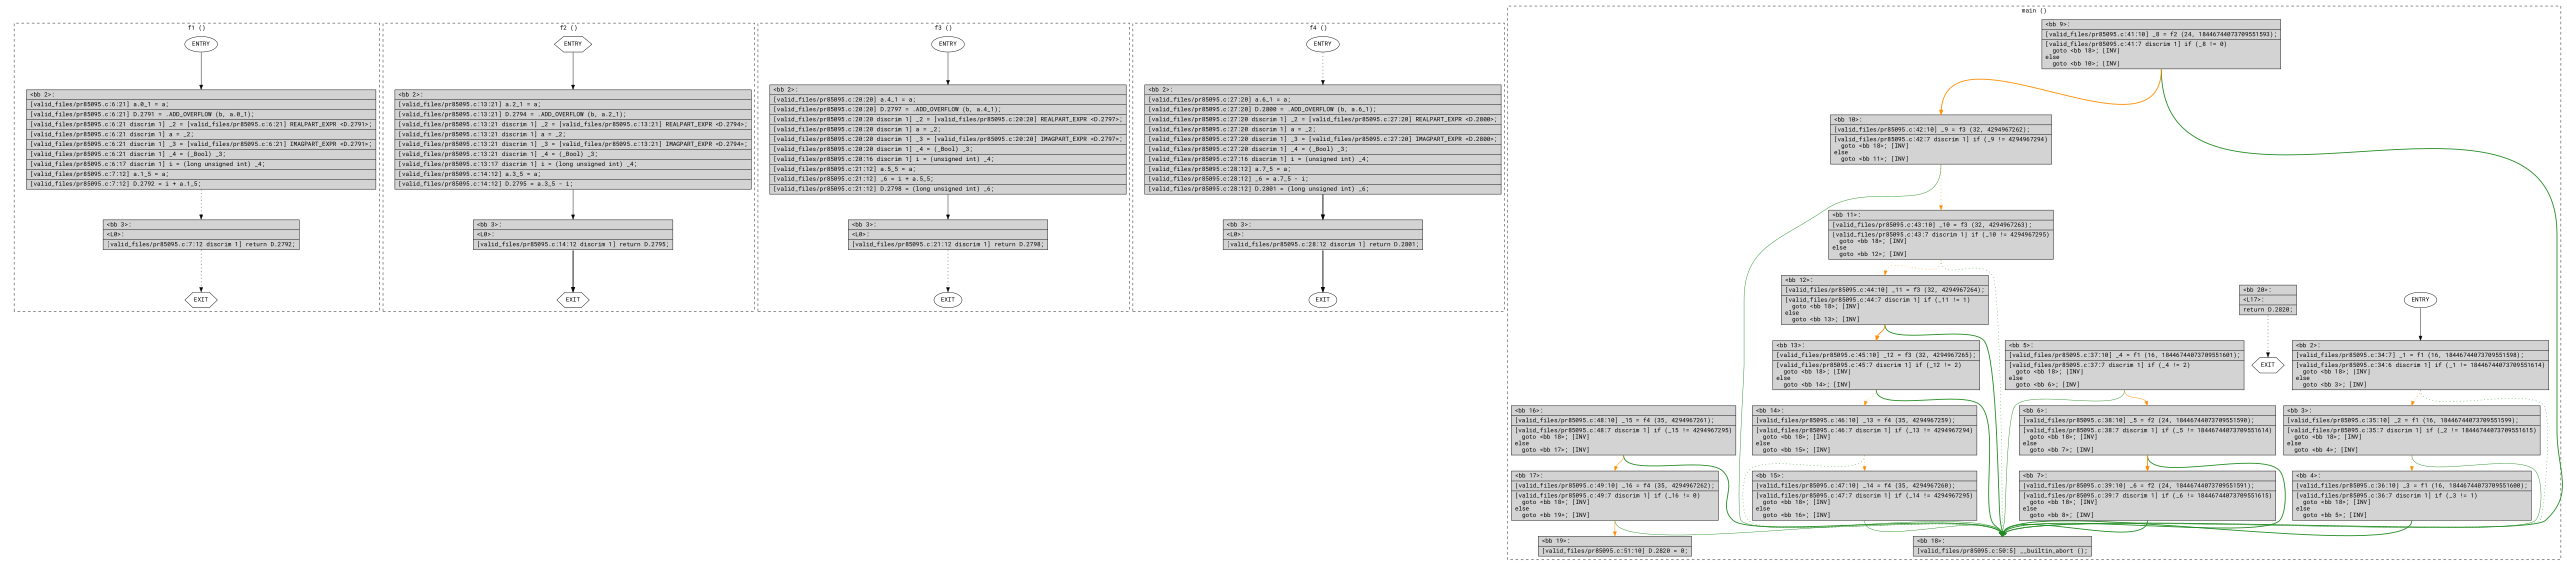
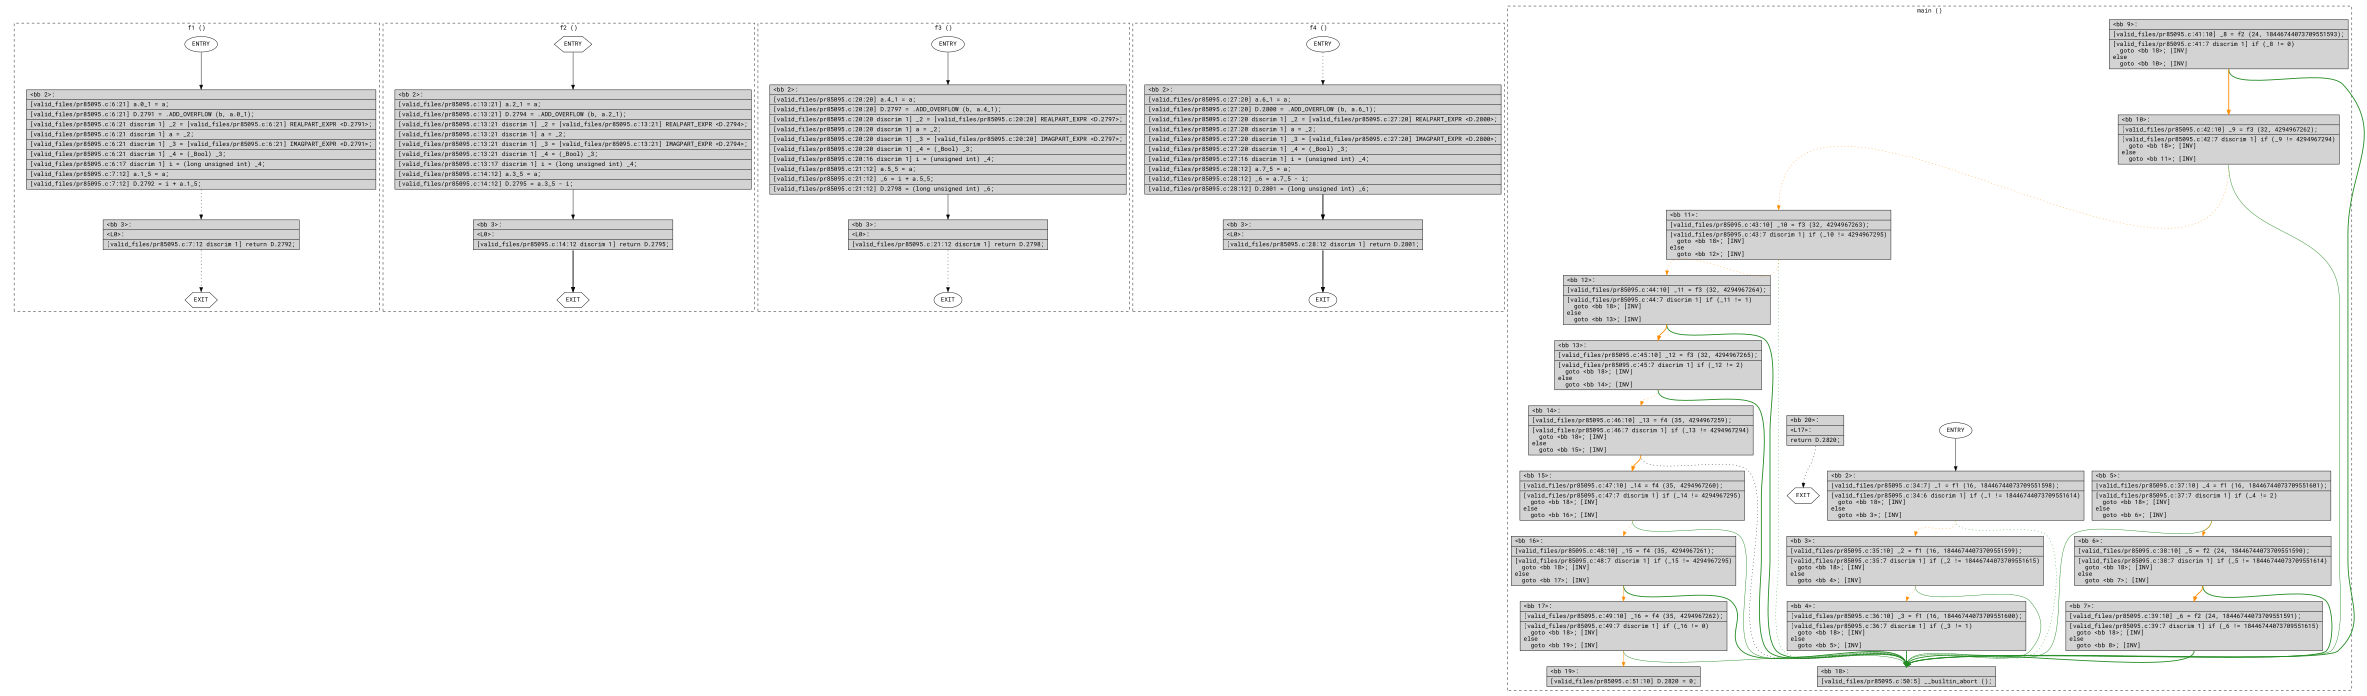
edge "<bb 14>:" -> "<bb 15>:": style dotted -> bold
edge "<bb 14>:" -> "<bb 18>:": color forestgreen -> black
edge "<bb 15>:" -> "<bb 16>:": added
